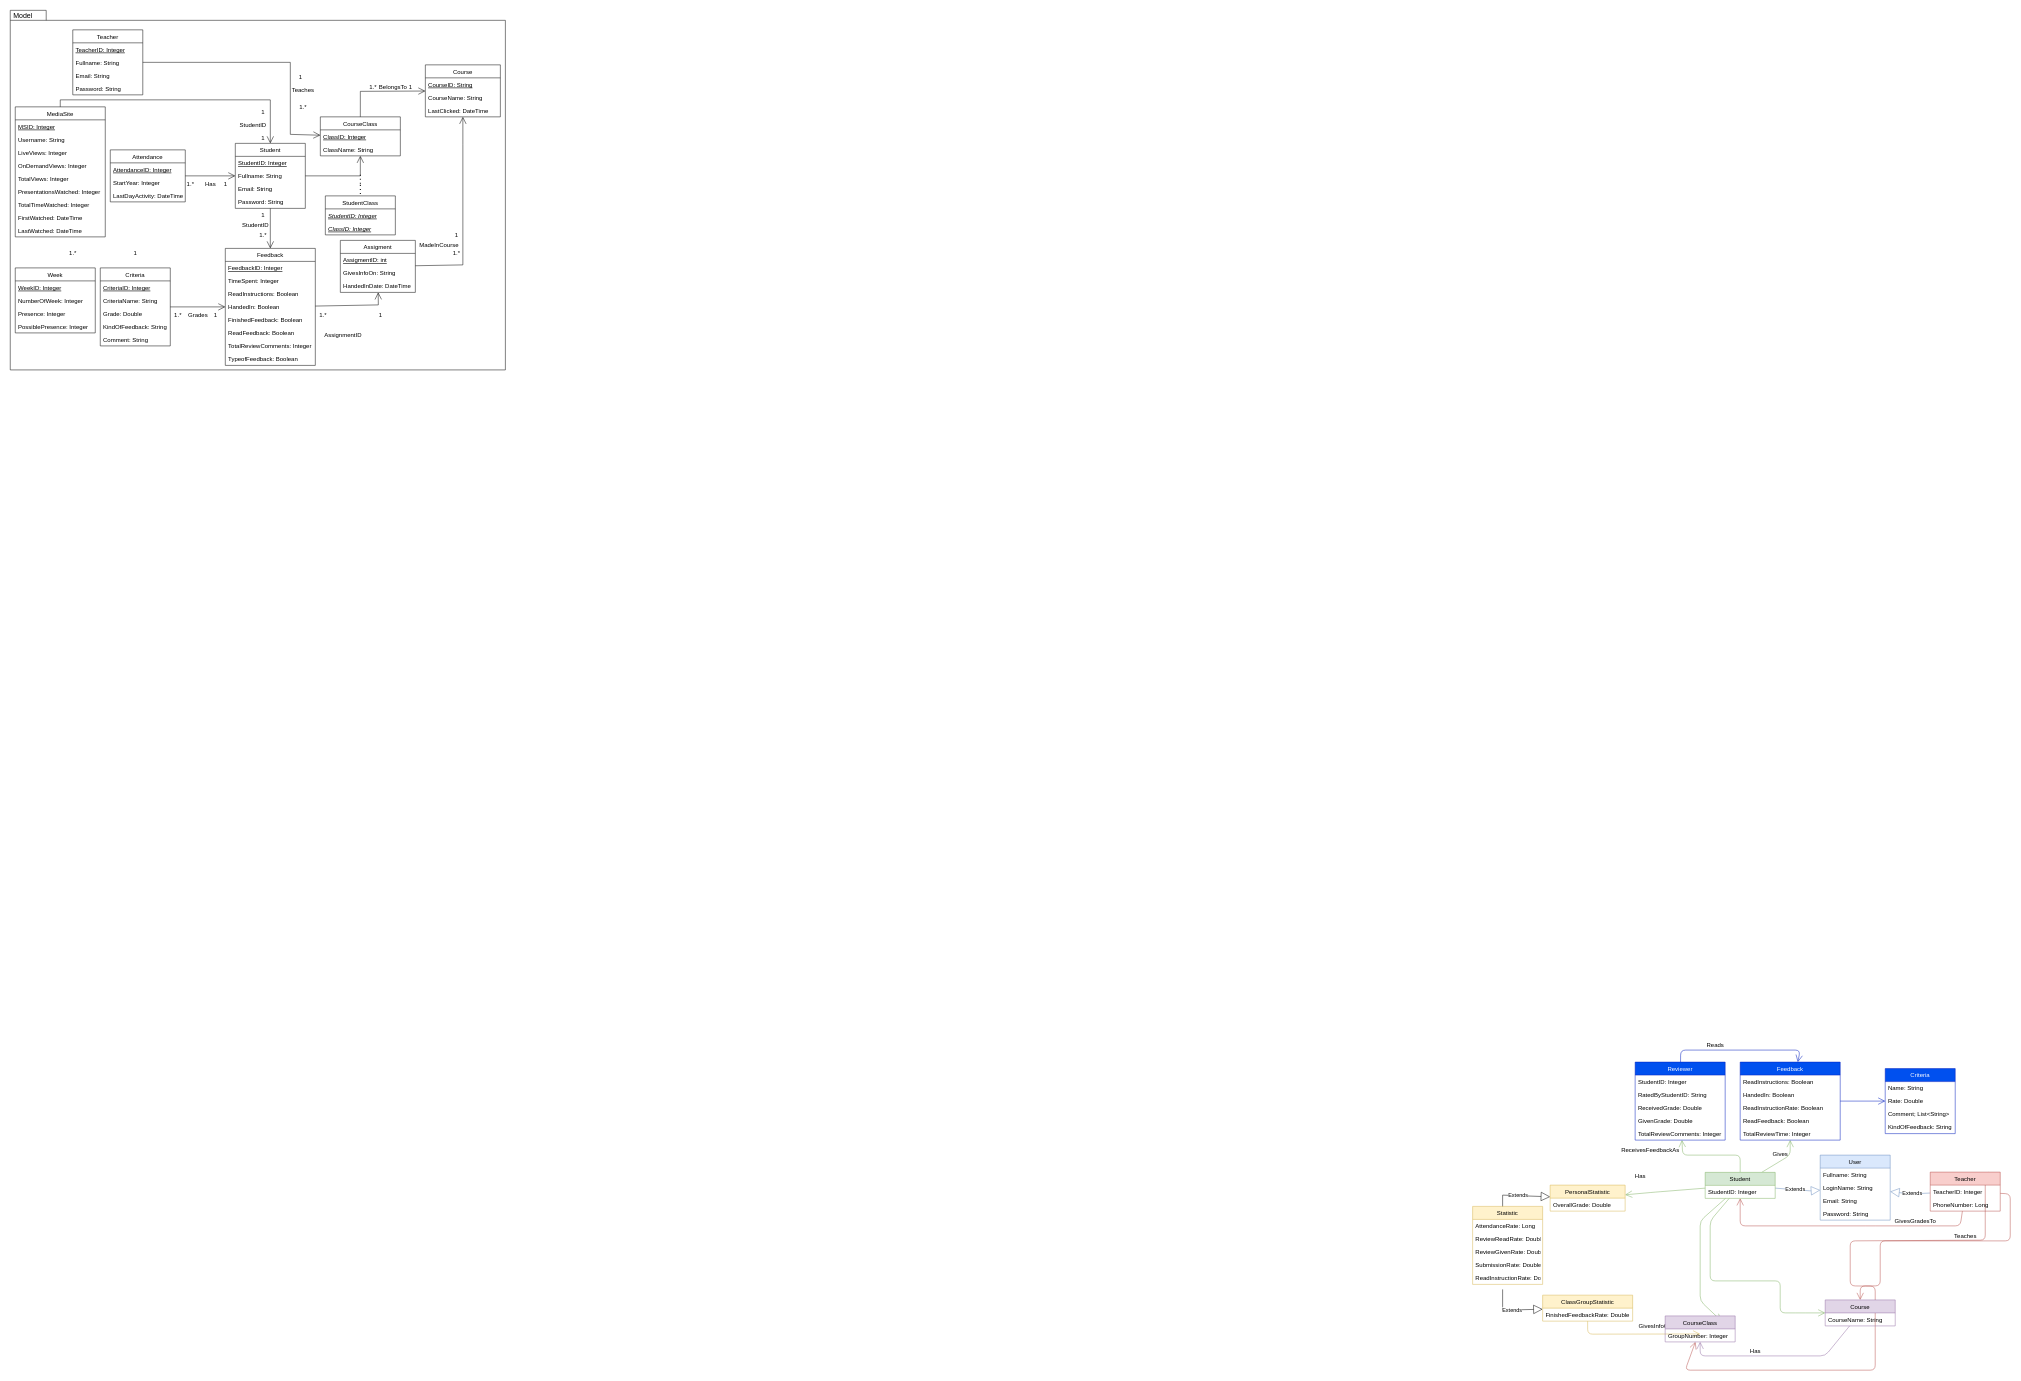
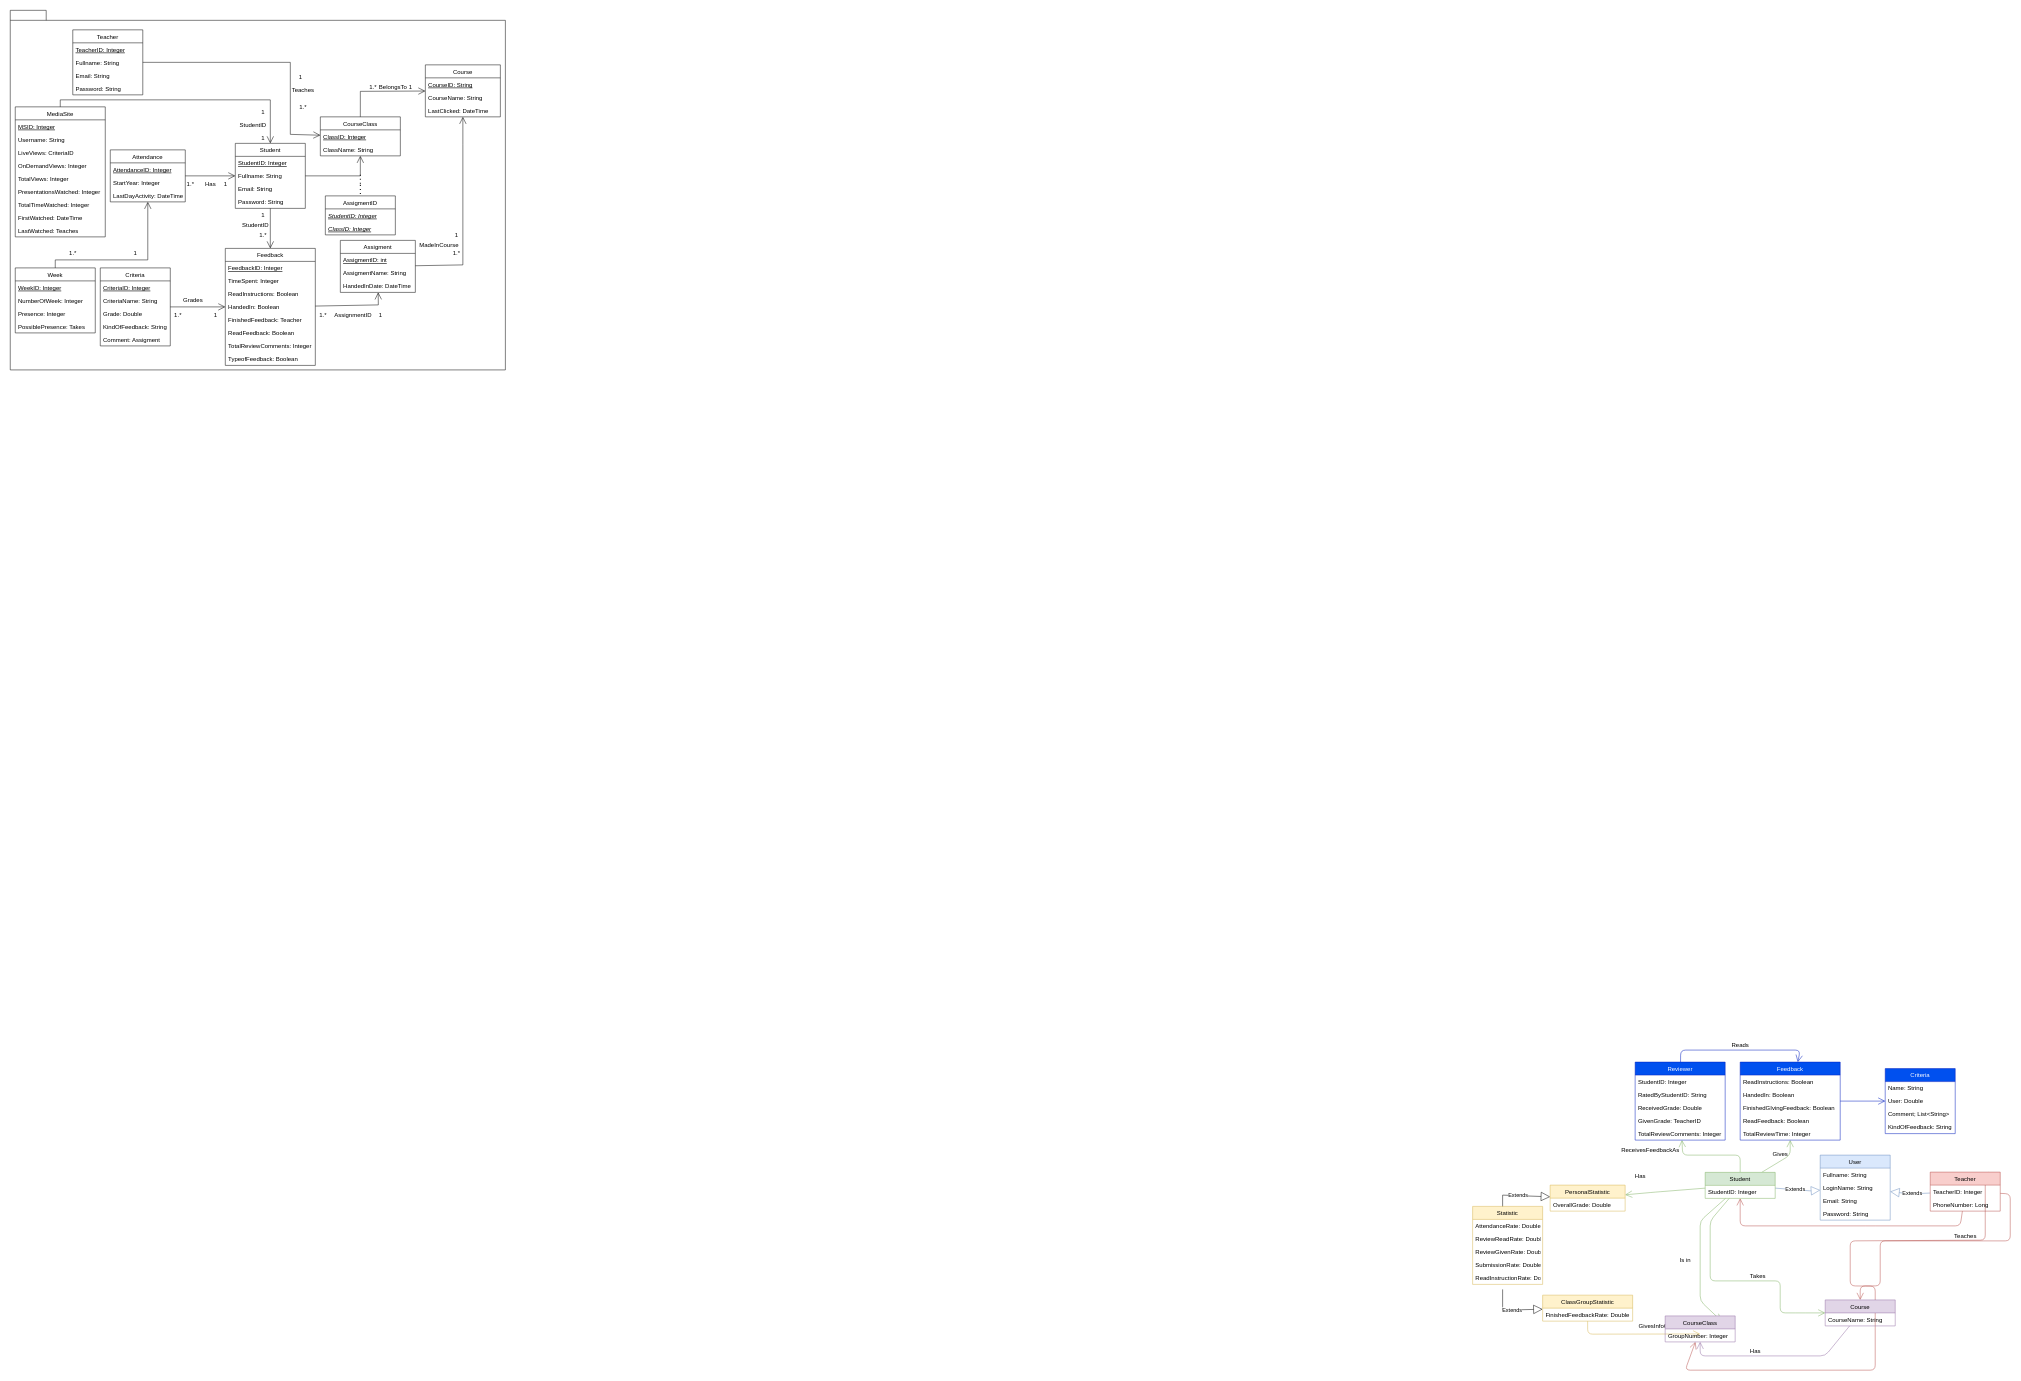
node "Model": removed
node "LiveViews: Integer": label "LiveViews: Integer" -> "LiveViews: CriteriaID"
node "StudentClass": label "StudentClass" -> "AssigmentID"
node "LastWatched: DateTime": label "LastWatched: DateTime" -> "LastWatched: Teaches"
edge "Week" -> "Attendance": added
node "GivesInfoOn: String": label "GivesInfoOn: String" -> "AssigmentName: String"
node "Grades": moved (198, 315) -> (193, 300)
node "FinishedFeedback: Boolean": label "FinishedFeedback: Boolean" -> "FinishedFeedback: Teacher"
node "PossiblePresence: Integer": label "PossiblePresence: Integer" -> "PossiblePresence: Takes"
node "AssignmentID": moved (343, 335) -> (353, 315)
node "Comment: String": label "Comment: String" -> "Comment: Assigment"
node "Reads": moved (1715, 1045) -> (1740, 1045)
node "Rate: Double": label "Rate: Double" -> "User: Double"
node "ReadInstructionRate: Boolean": label "ReadInstructionRate: Boolean" -> "FinishedGIvingFeedback: Boolean"
node "GivenGrade: Double": label "GivenGrade: Double" -> "GivenGrade: TeacherID"
node "GivesGradesTo": removed
node "AttendanceRate: Long": label "AttendanceRate: Long" -> "AttendanceRate: Double"
node "Is in": added
node "Takes": added
